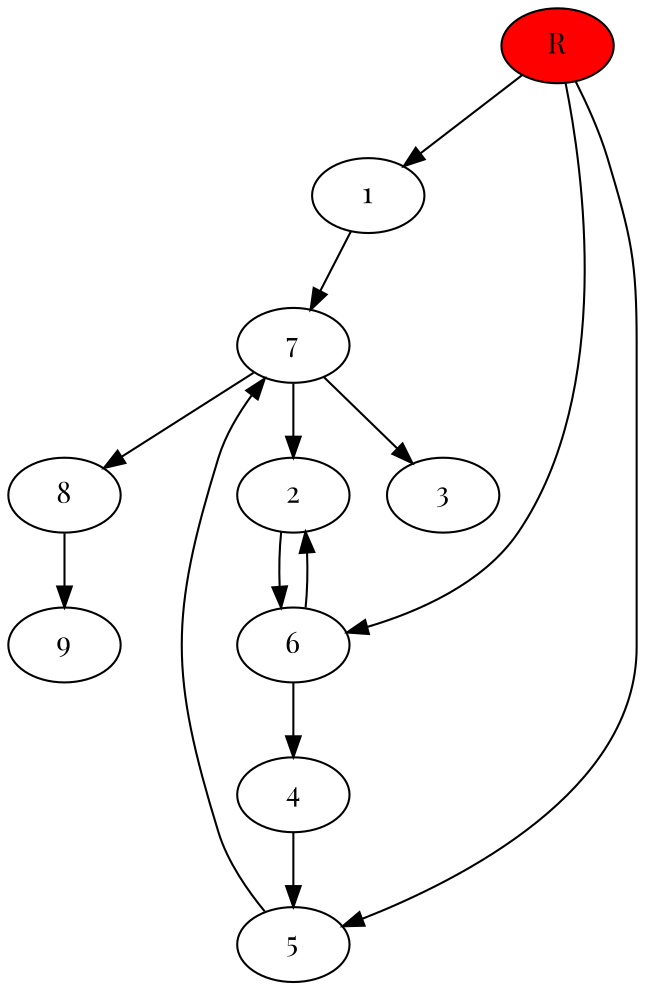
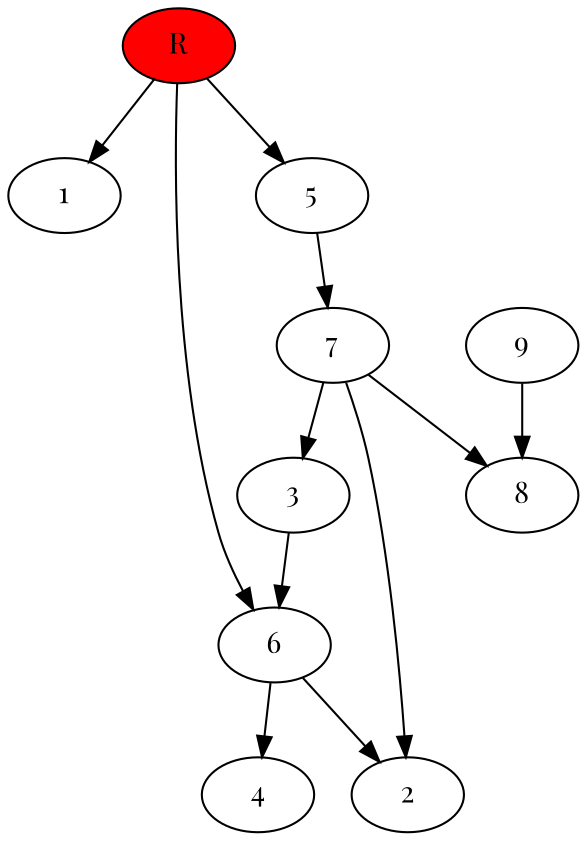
edge "1" -> "7": removed
edge "2" -> "6": now "3" -> "6"
edge "8" -> "9": reversed
edge "4" -> "5": removed
